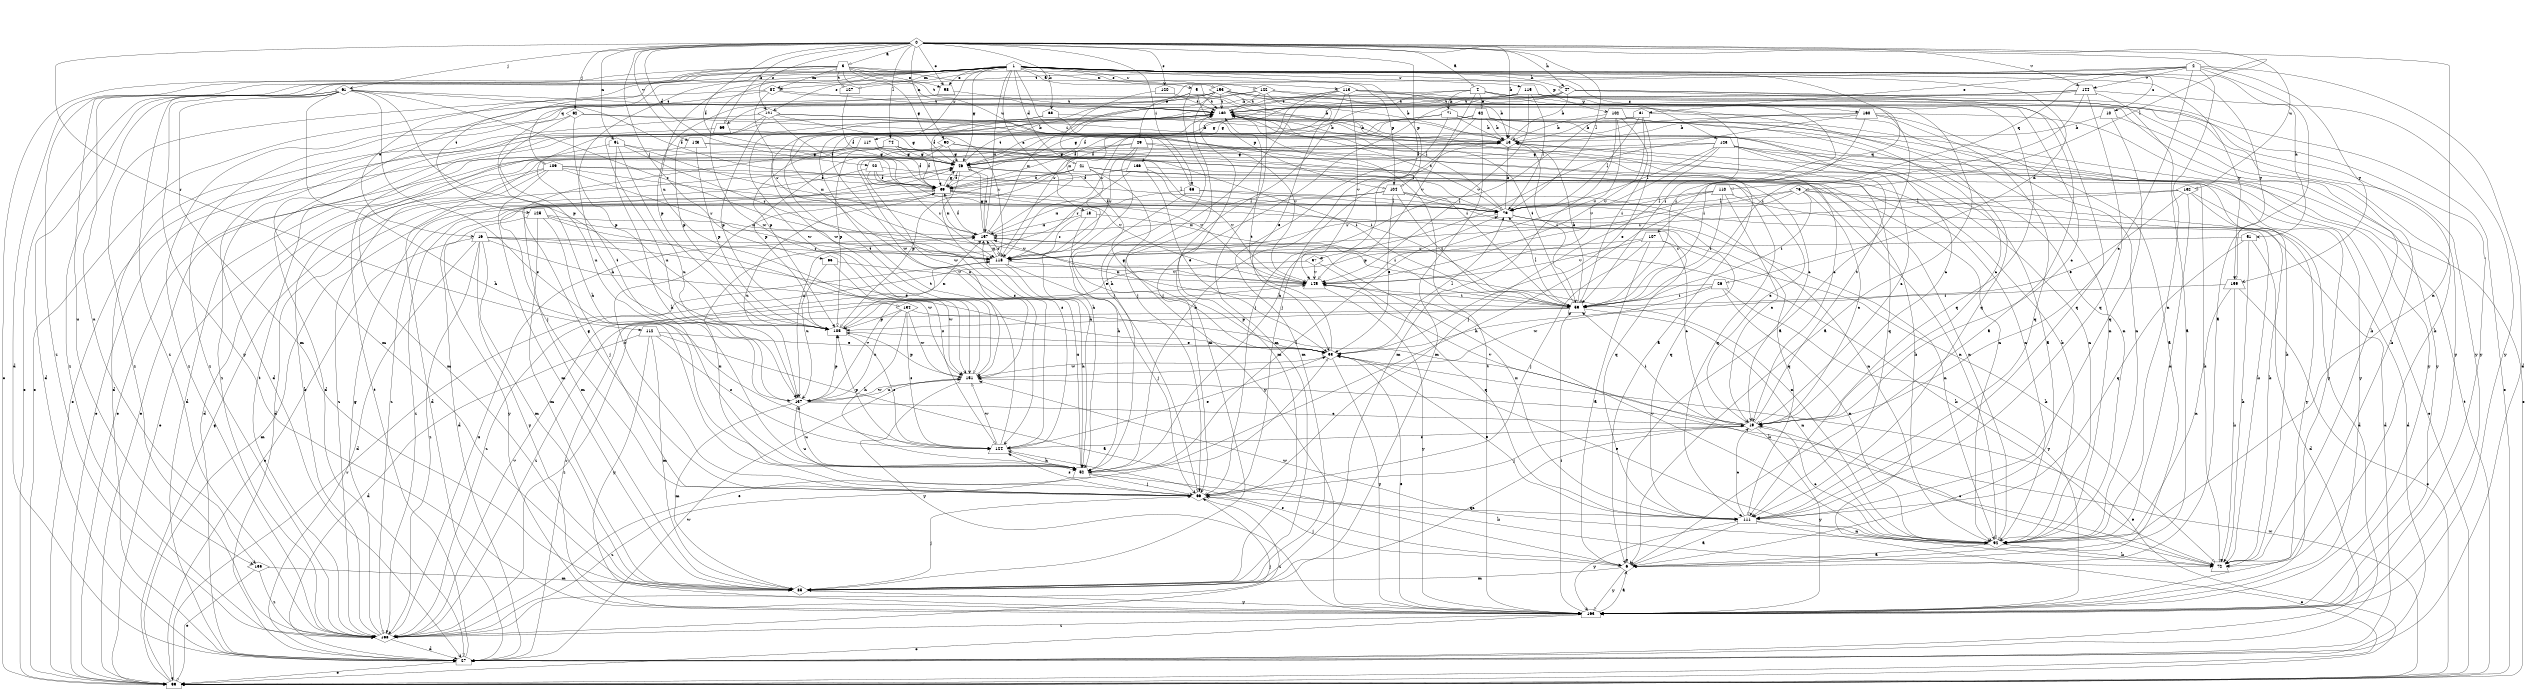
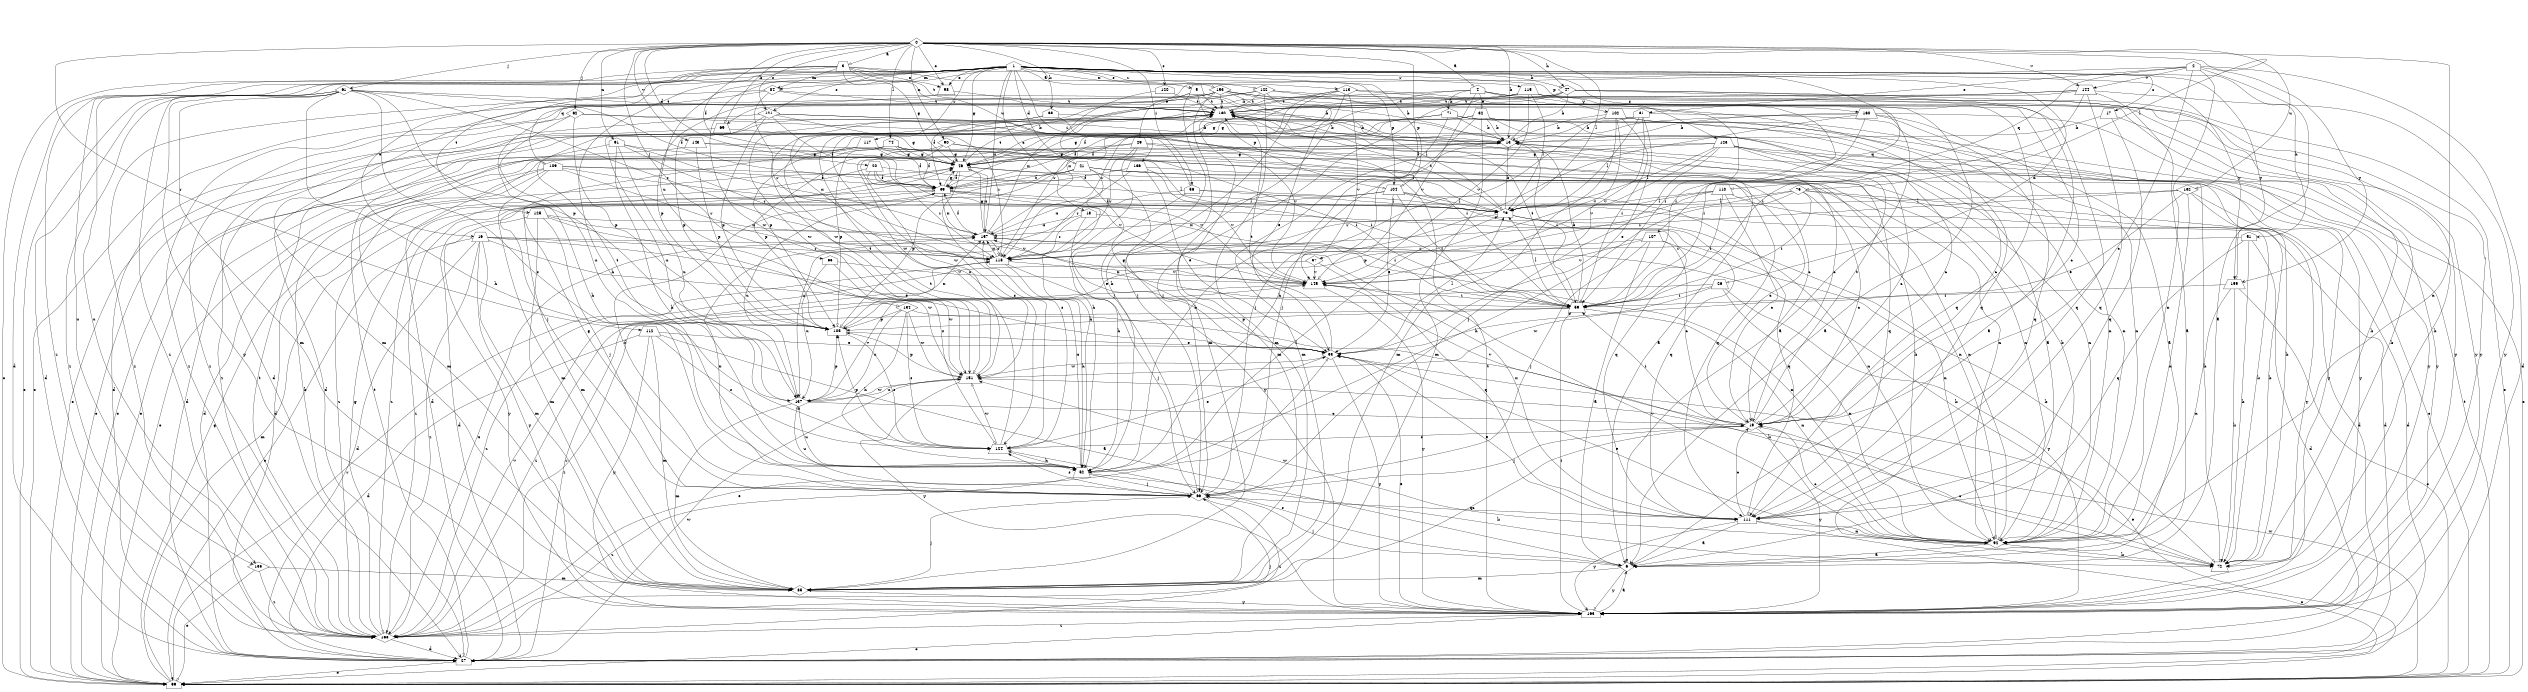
node "127": removed
edge "113" -> "13": removed, label "b"
node "10": label "10" -> "17"
